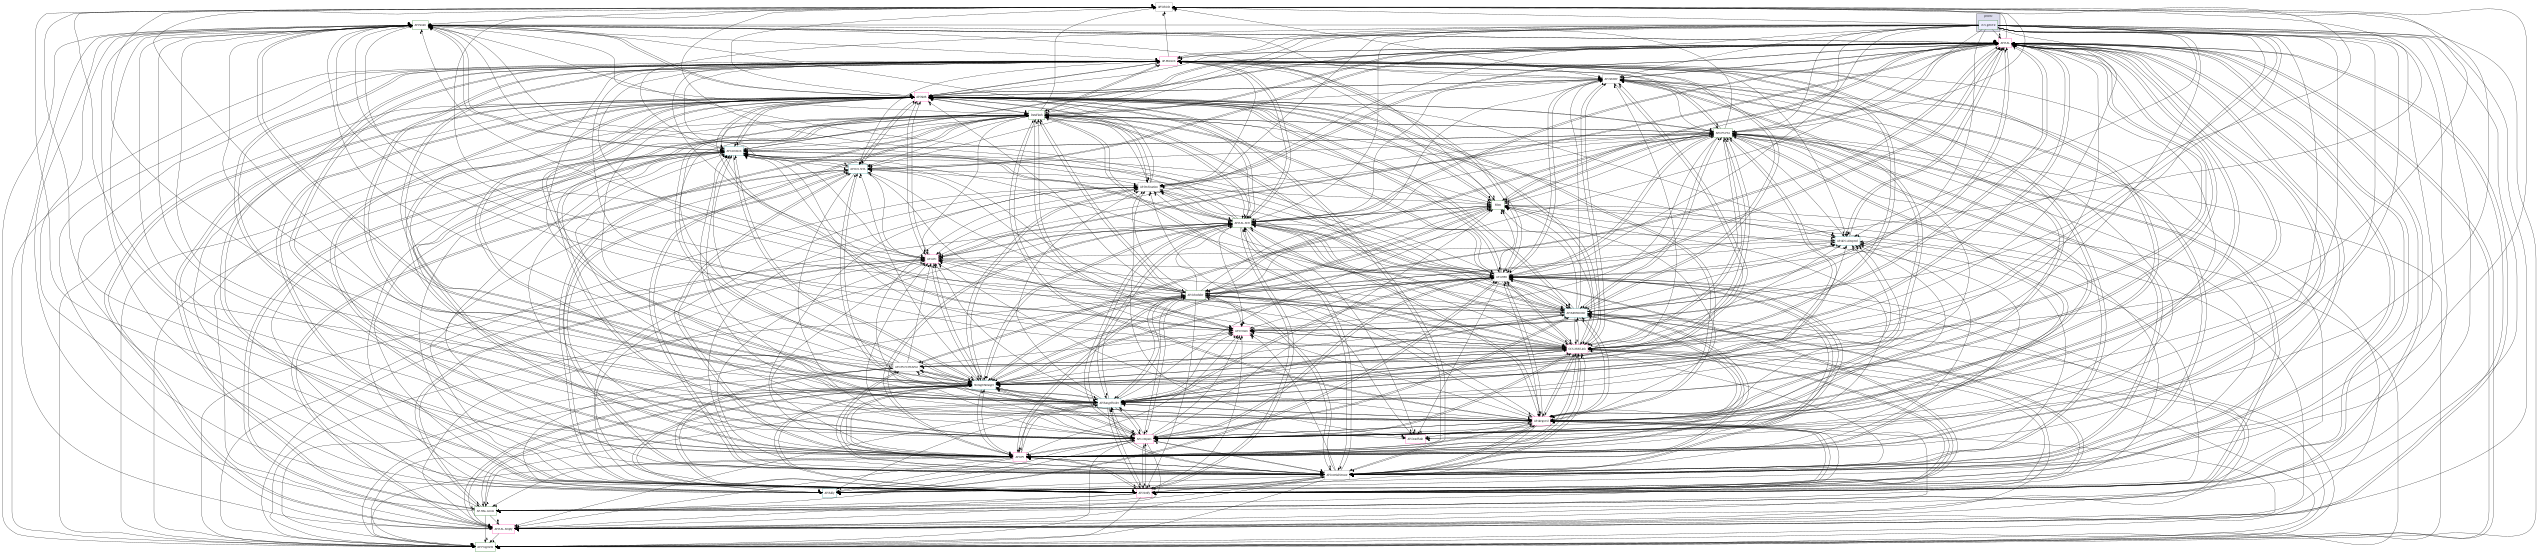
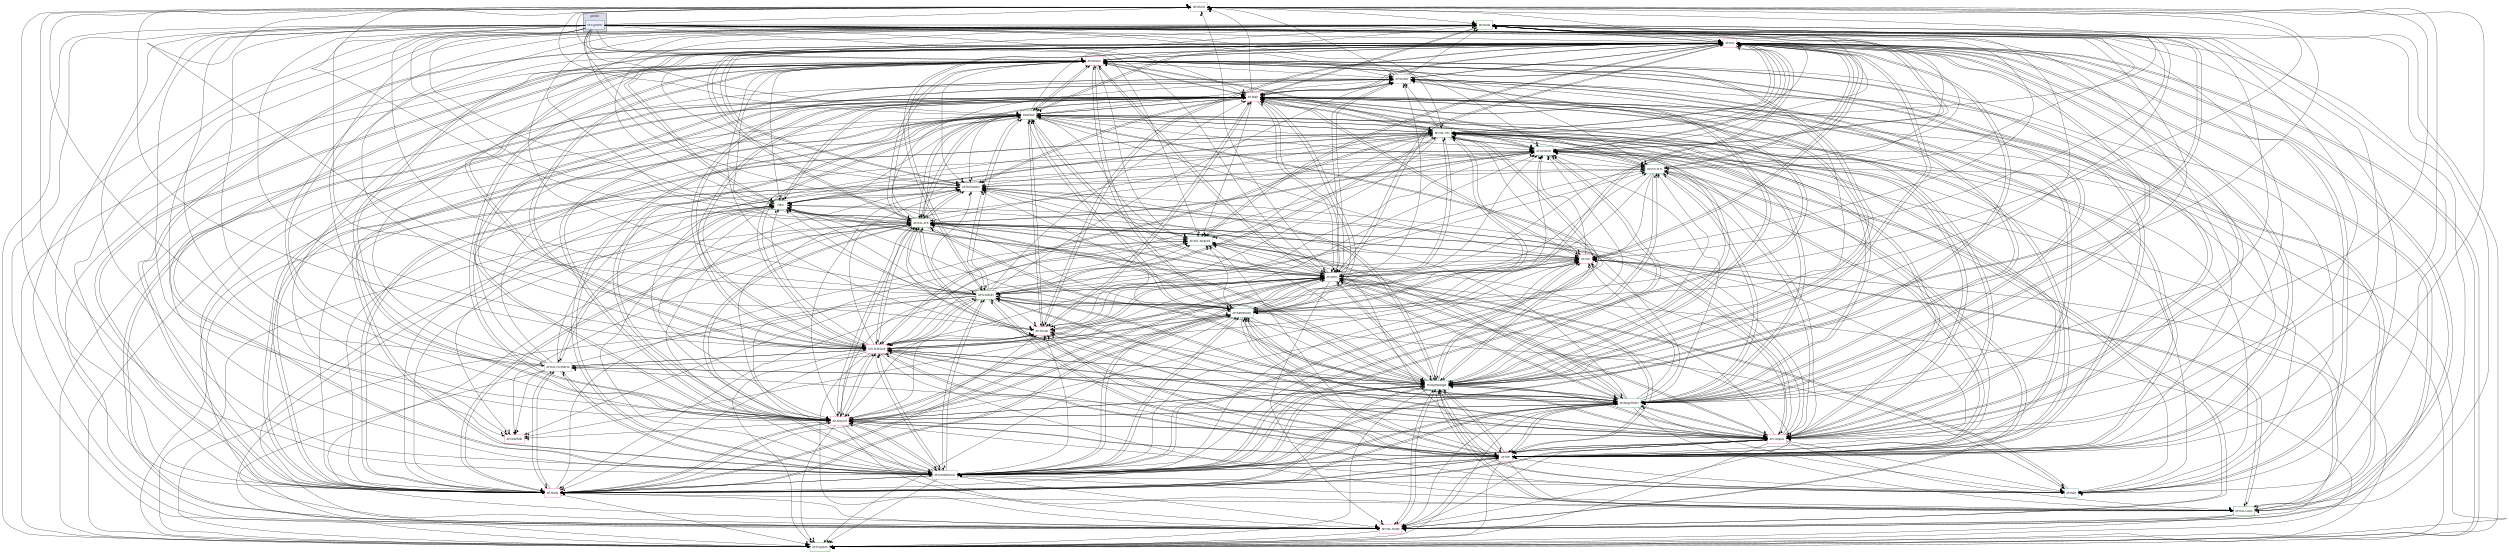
edge "AP_Mission" -> "AP_ADC": removed
node "AP_GPS_PX4": label "AP_GPS_PX4" -> "AP_HAL_PX4"
node "AP_GPS_FLYMAPLE": label "AP_GPS_FLYMAPLE" -> "AP_HAL_FLYMAPLE"
edge "AP_Notify" -> "GCS_MAVLink": removed
